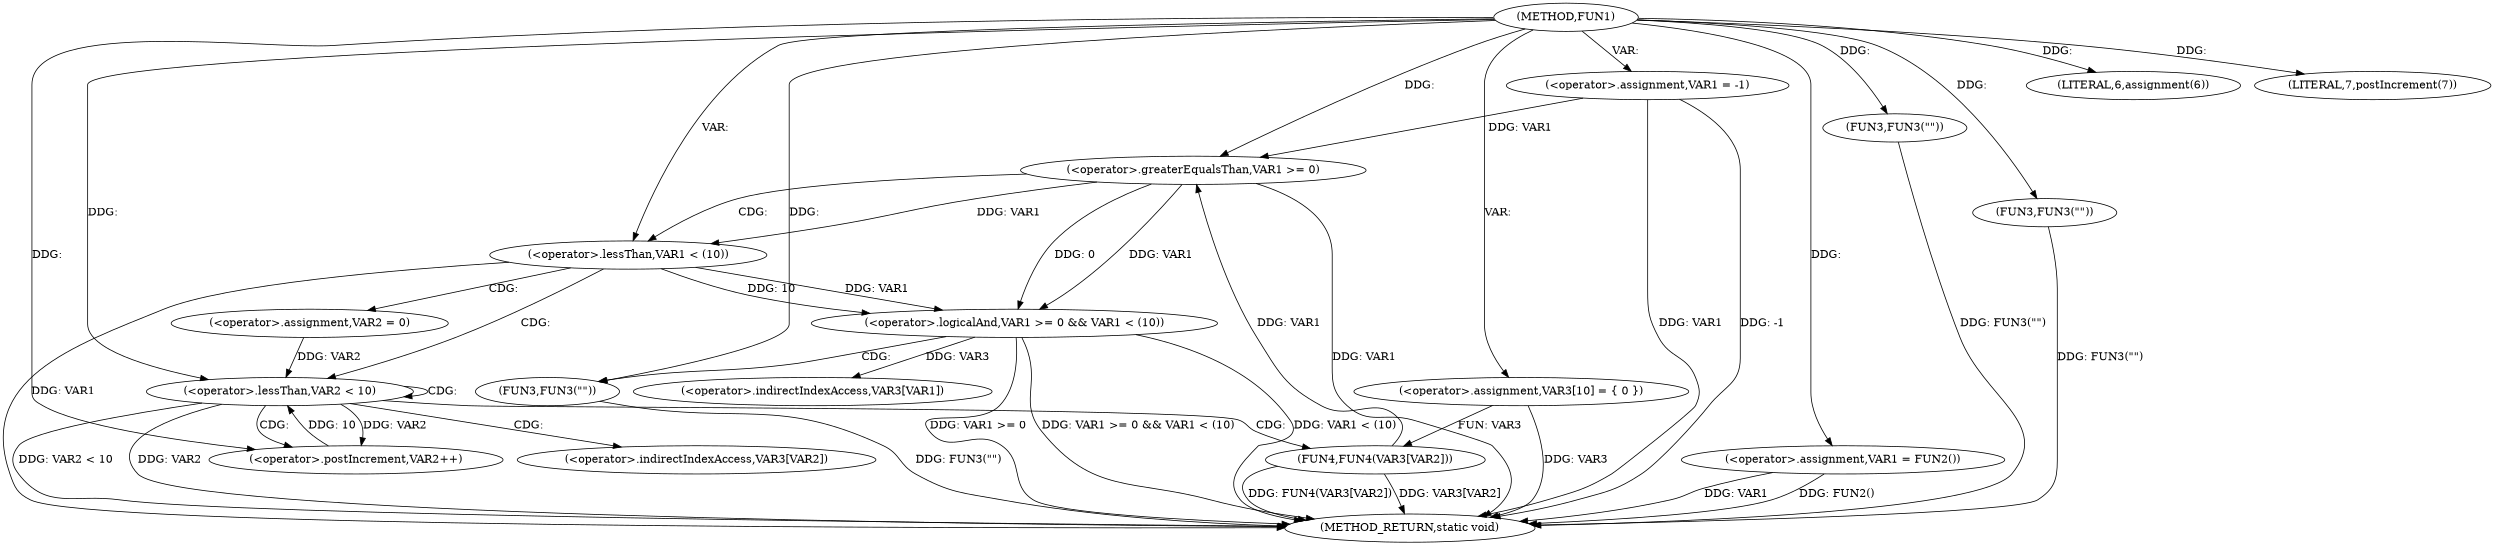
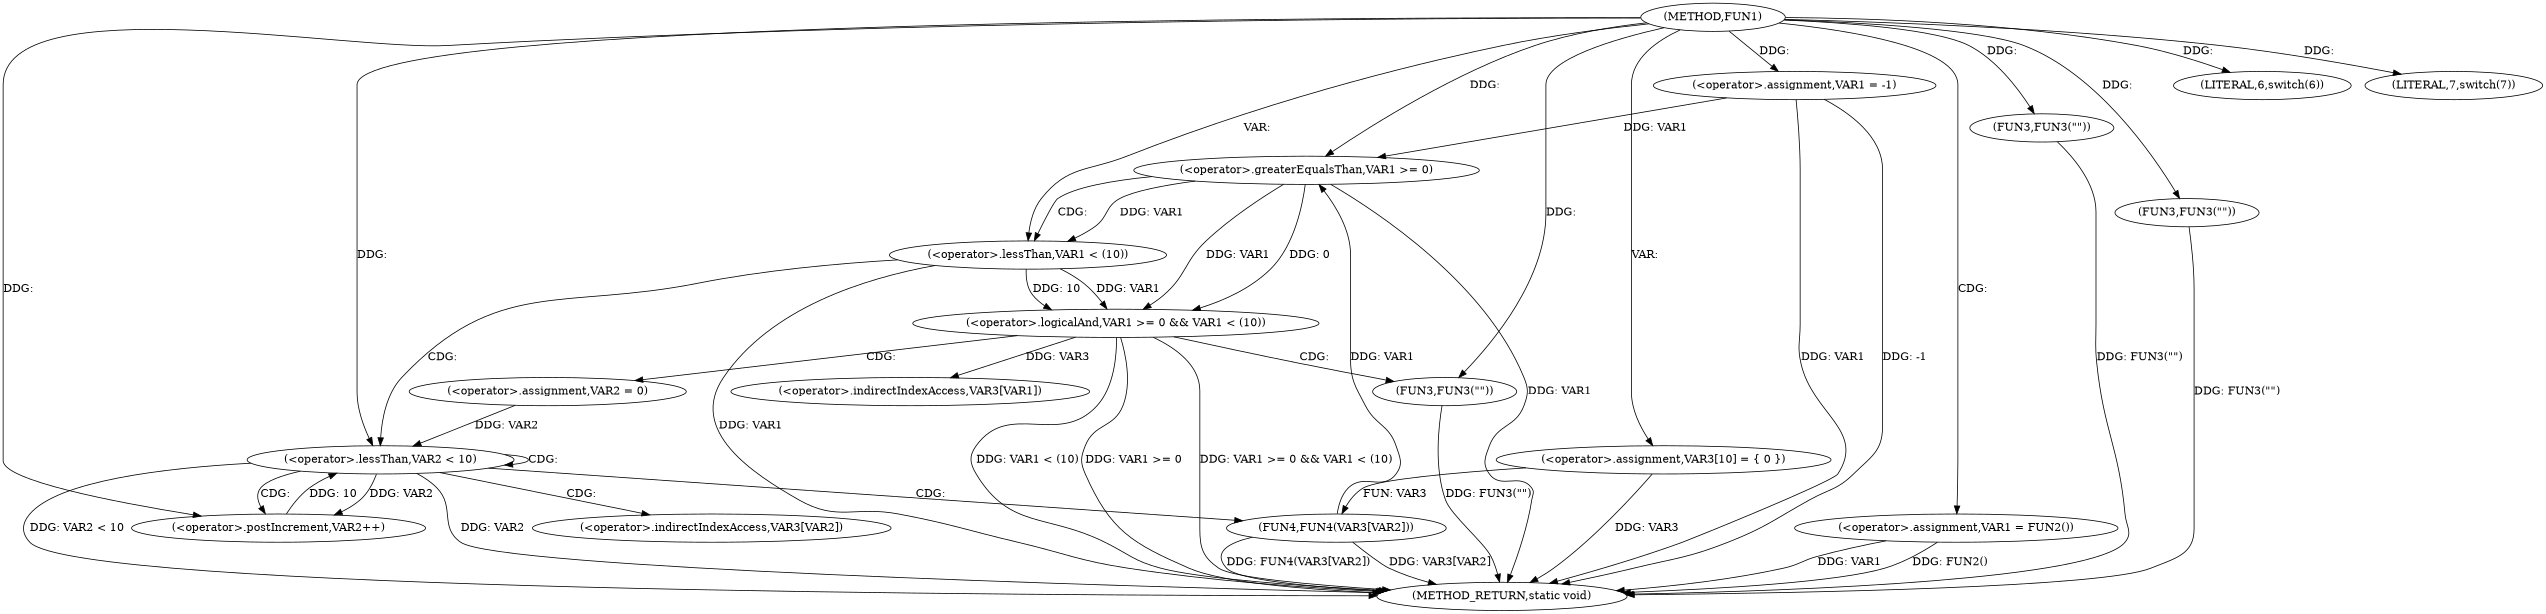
edge "(METHOD,FUN1)" -> "(<operator>.assignment,VAR1 = -1)": label "VAR: " -> "DDG: "
node "(LITERAL,6,assignment(6))": label "(LITERAL,6,assignment(6))" -> "(LITERAL,6,switch(6))"
node "(LITERAL,7,postIncrement(7))": label "(LITERAL,7,postIncrement(7))" -> "(LITERAL,7,switch(7))"
edge "(METHOD,FUN1)" -> "(<operator>.assignment,VAR1 = FUN2())": label "DDG: " -> "CDG: "
edge "(<operator>.lessThan,VAR1 < (10))" -> "(<operator>.assignment,VAR2 = 0)": now "(<operator>.logicalAnd,VAR1 >= 0 && VAR1 < (10))" -> "(<operator>.assignment,VAR2 = 0)"
